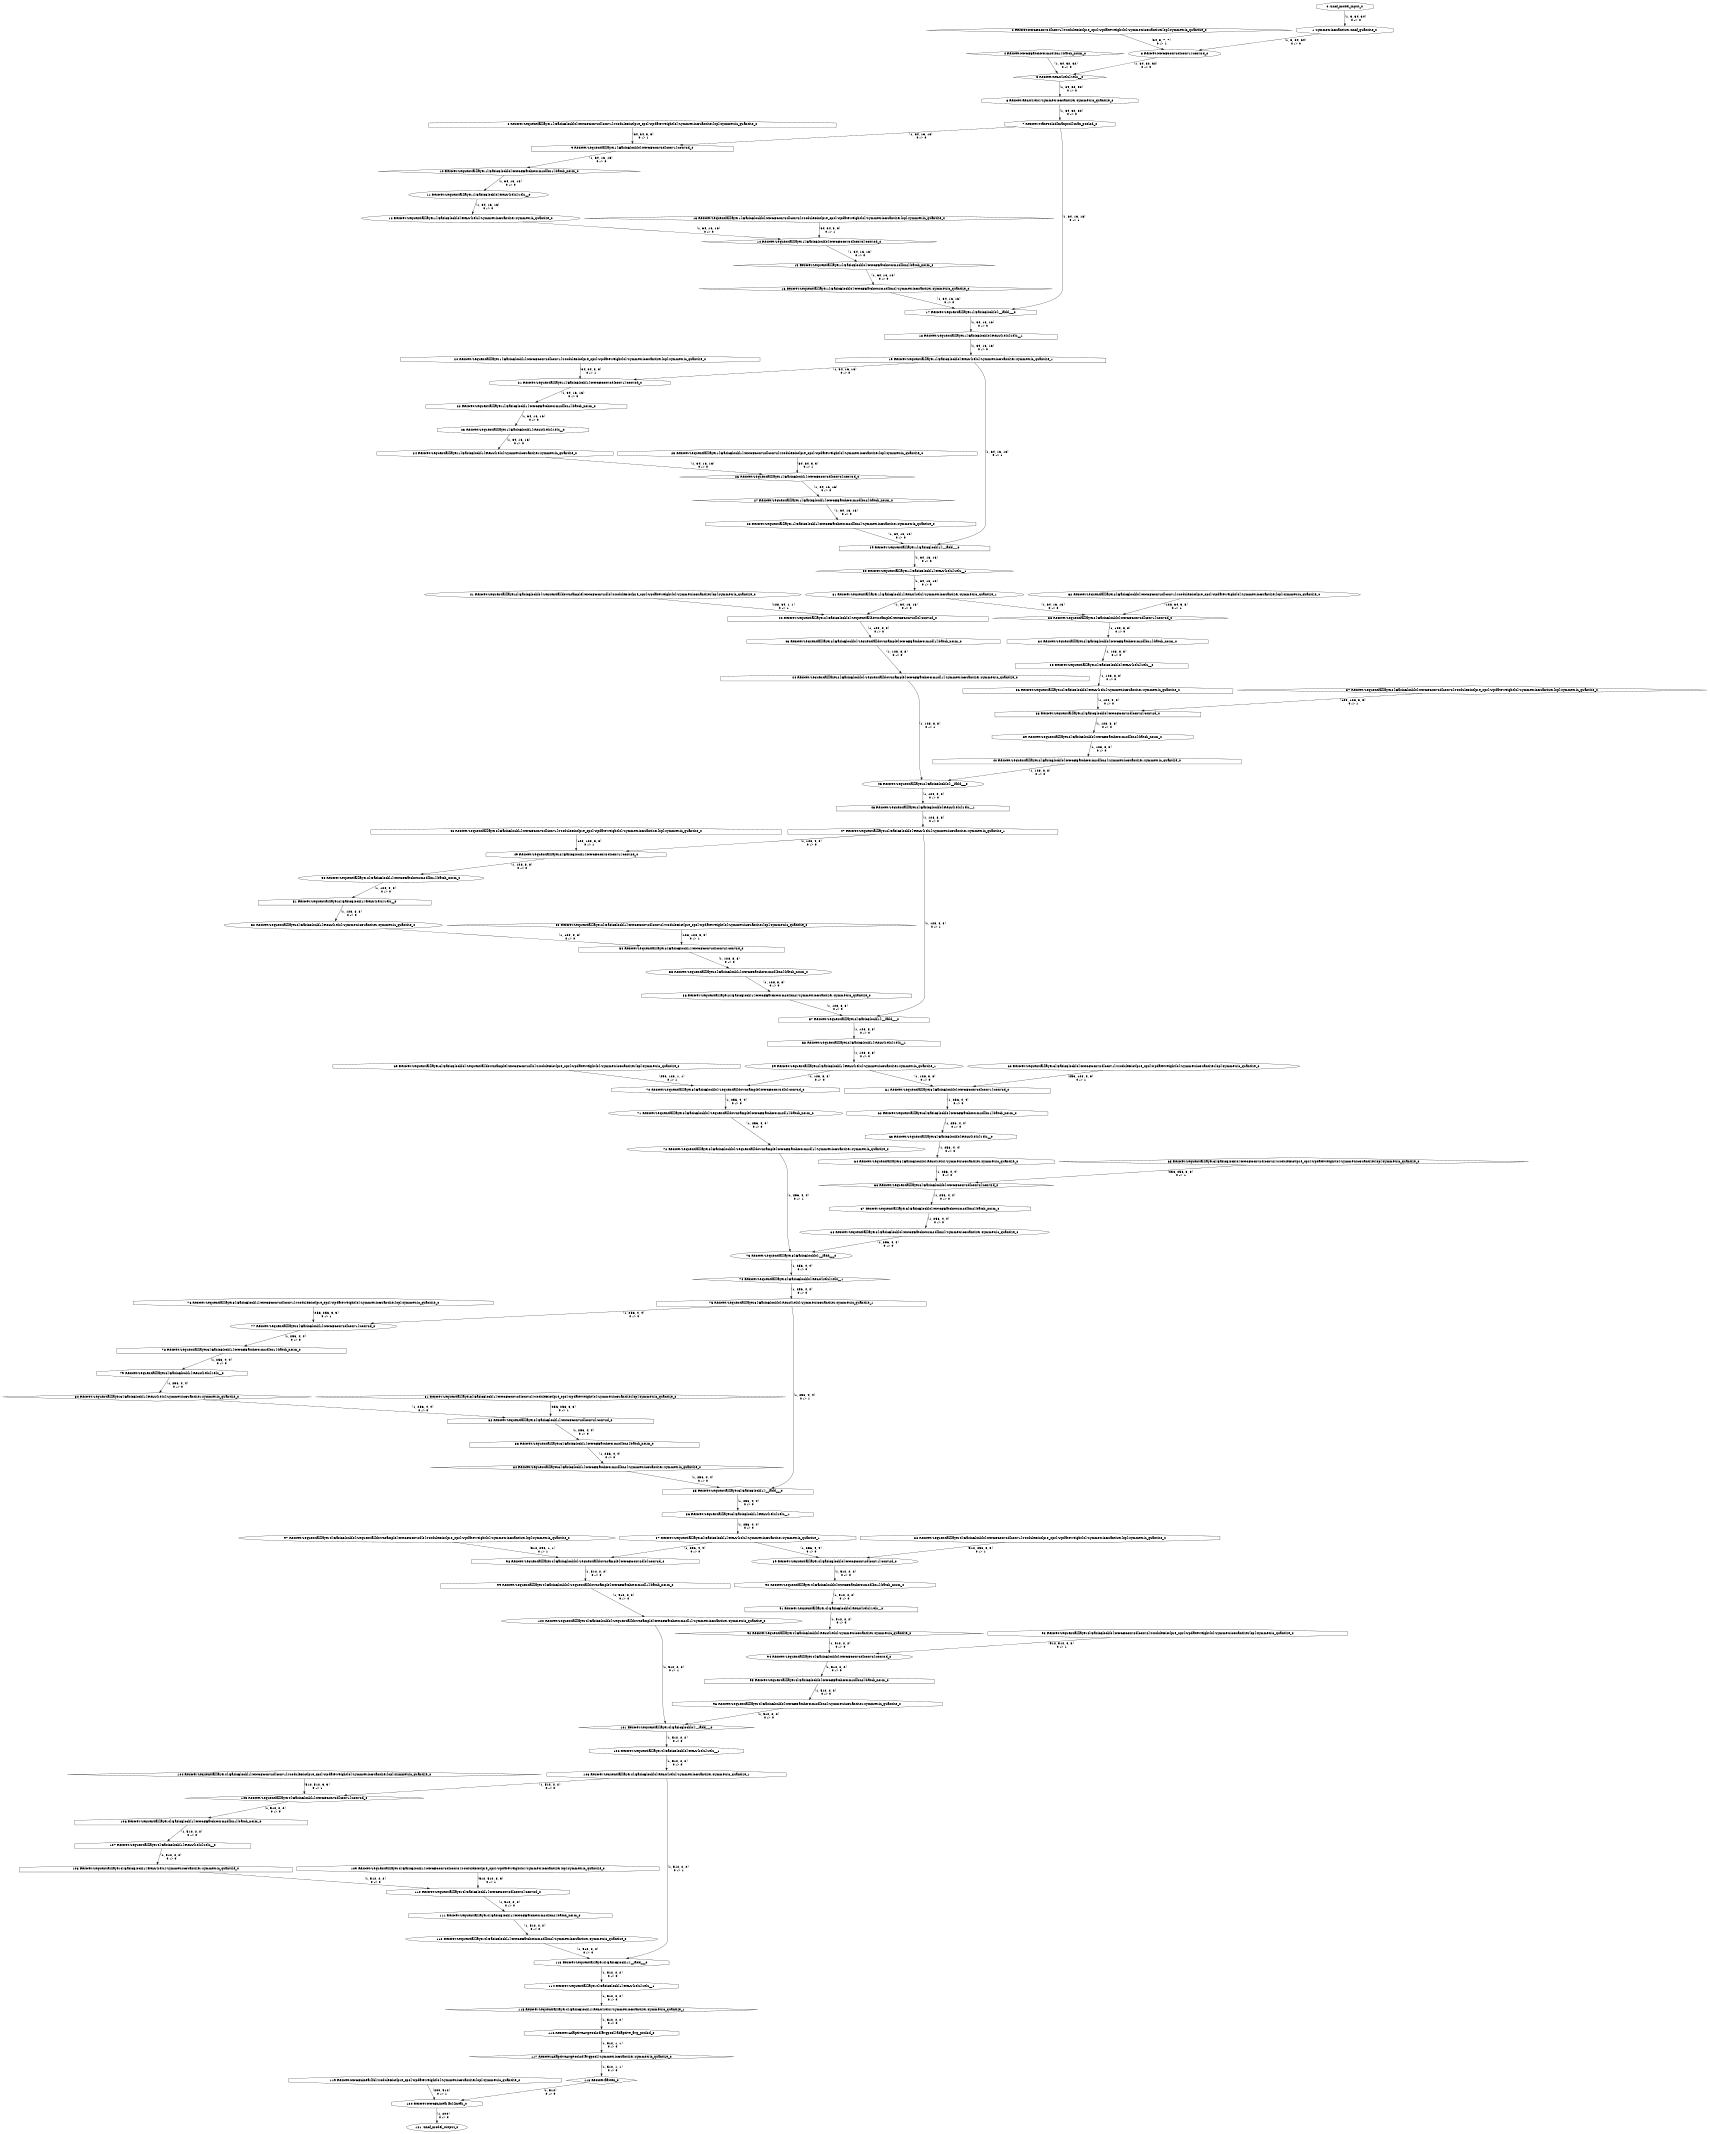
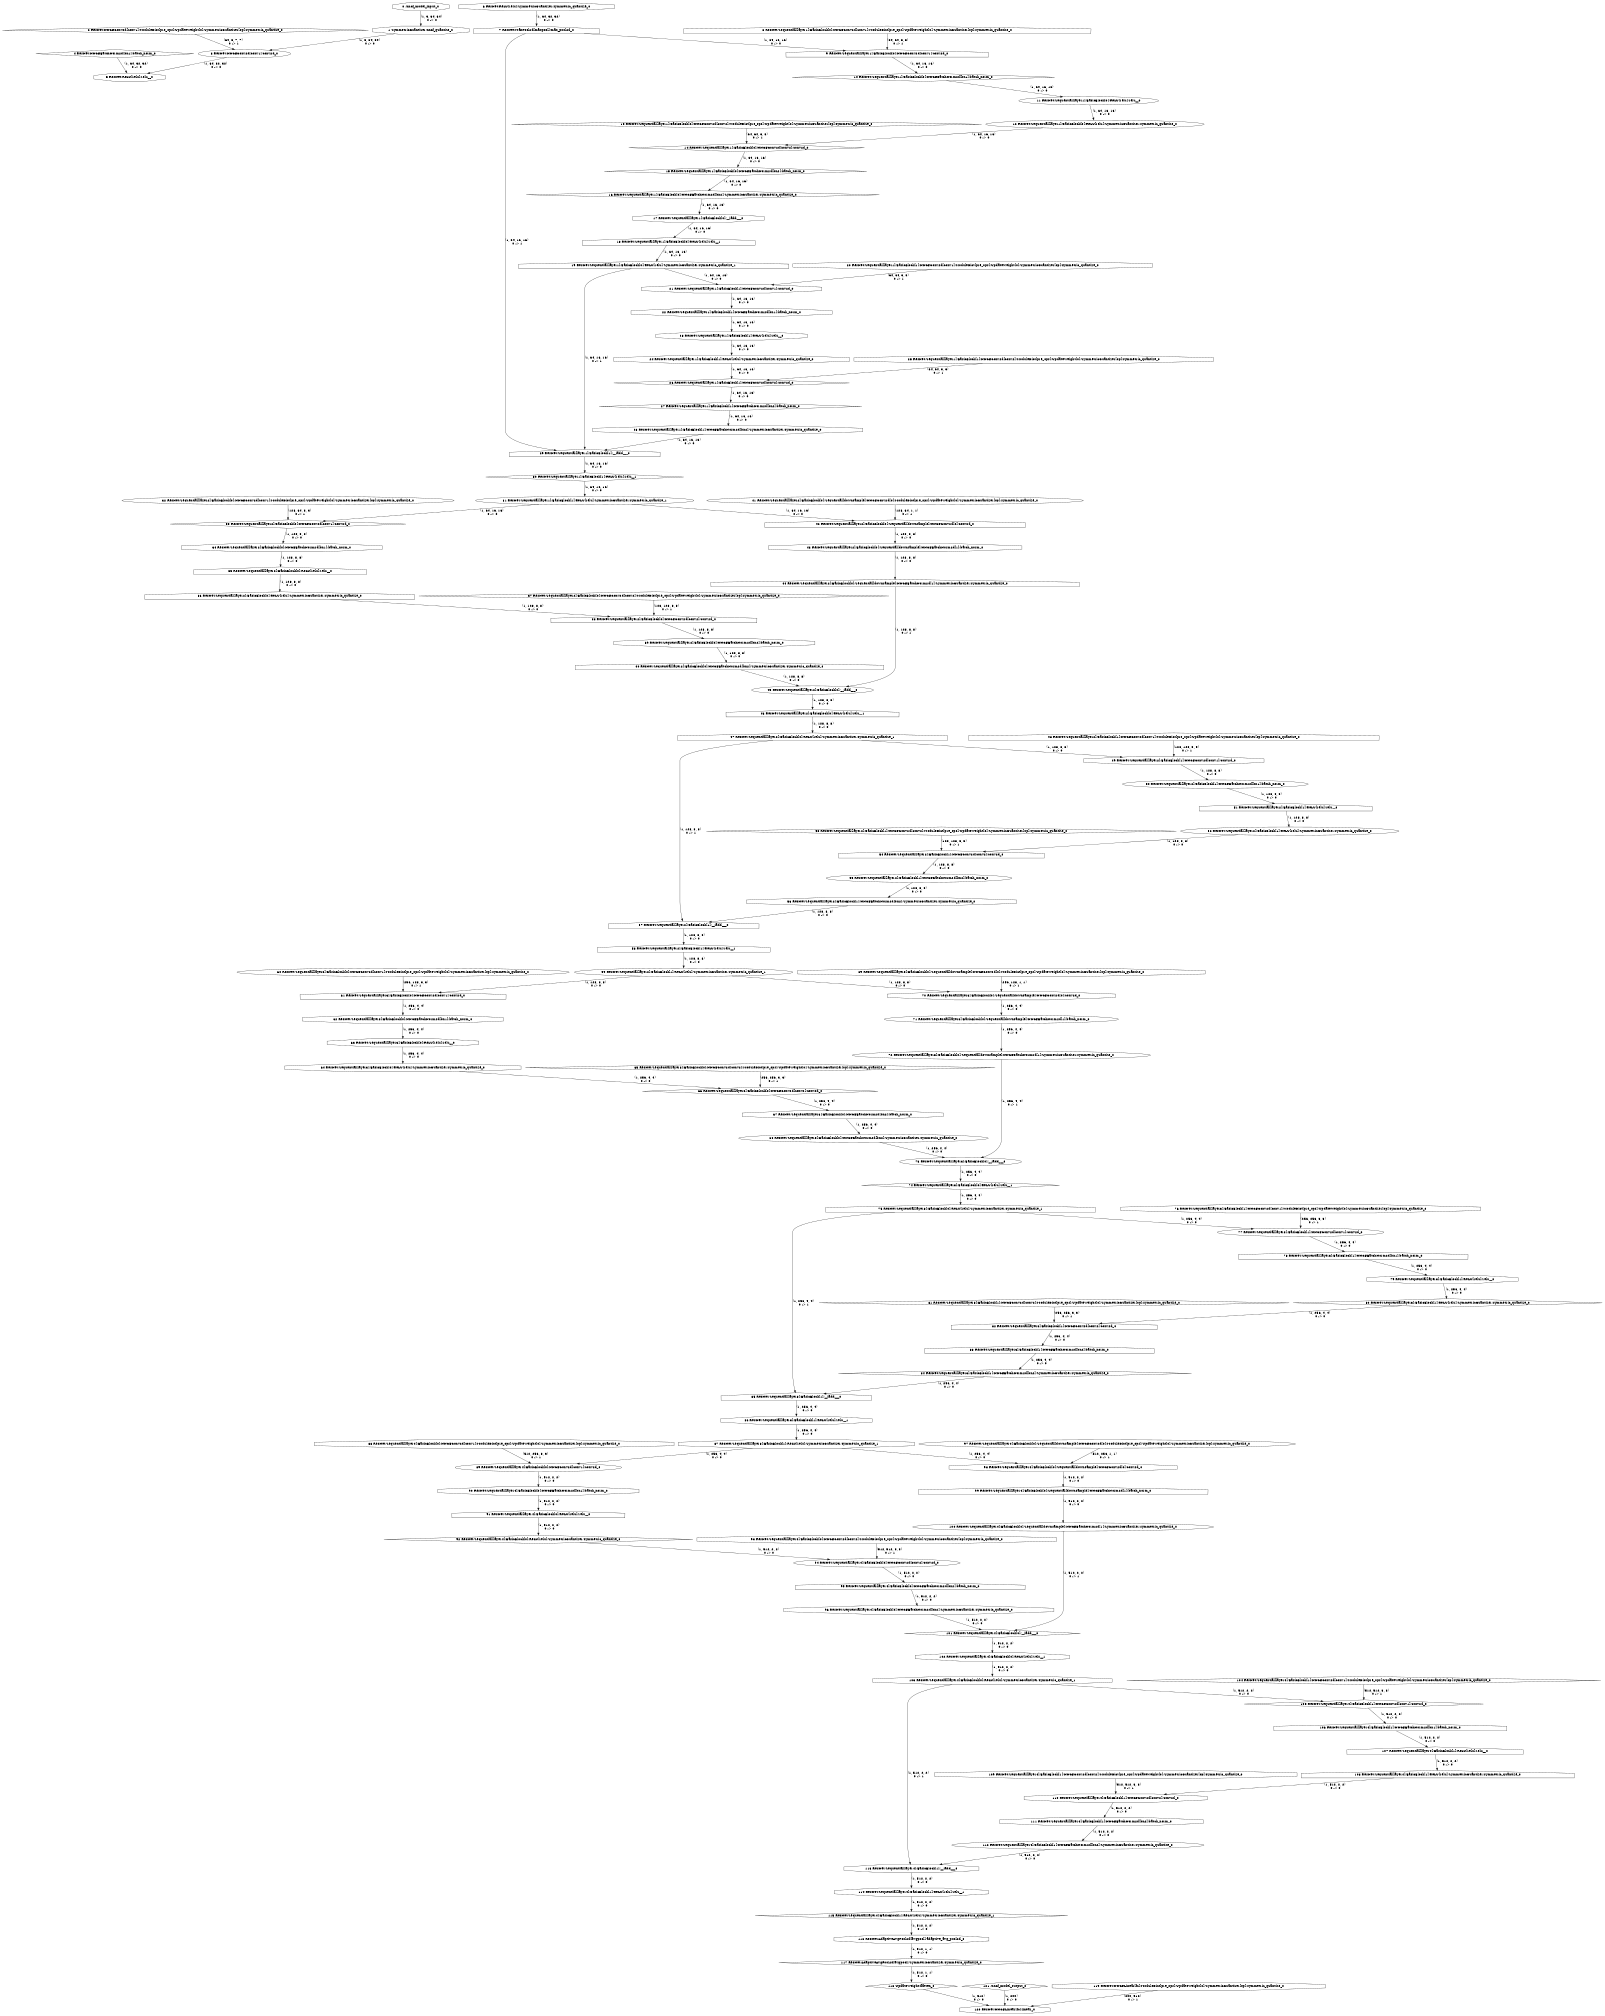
node "5 ResNet/ReLU[relu]/relu__0": shape diamond -> octagon
edge "5 ResNet/ReLU[relu]/relu__0" -> "6 ResNet/ReLU[relu]/SymmetricQuantizer/symmetric_quantize_0": removed, label "(1, 64, 32, 32) 0 -> 0"
node "7 ResNet/MaxPool2d[maxpool]/max_pool2d_0": shape octagon -> house
edge "7 ResNet/MaxPool2d[maxpool]/max_pool2d_0" -> "17 ResNet/Sequential[layer1]/BasicBlock[0]/__iadd___0": now "7 ResNet/MaxPool2d[maxpool]/max_pool2d_0" -> "29 ResNet/Sequential[layer1]/BasicBlock[1]/__iadd___0"
node "118 ResNet/flatten_0": label "118 ResNet/flatten_0" -> "118 UpdateWeight/flatten_0"
edge "120 ResNet/NNCFLinear[fc]/linear_0" -> "121 /nncf_model_output_0": reversed
node "121 /nncf_model_output_0": shape ellipse -> diamond
